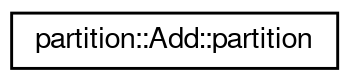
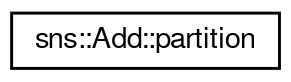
node "partition::Add::partition": label "partition::Add::partition" -> "sns::Add::partition"
